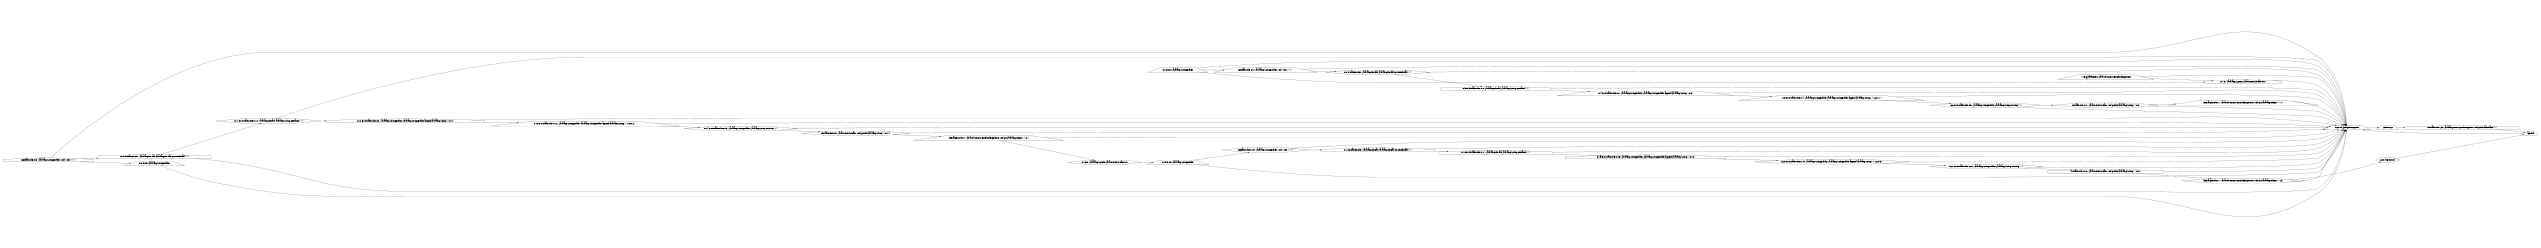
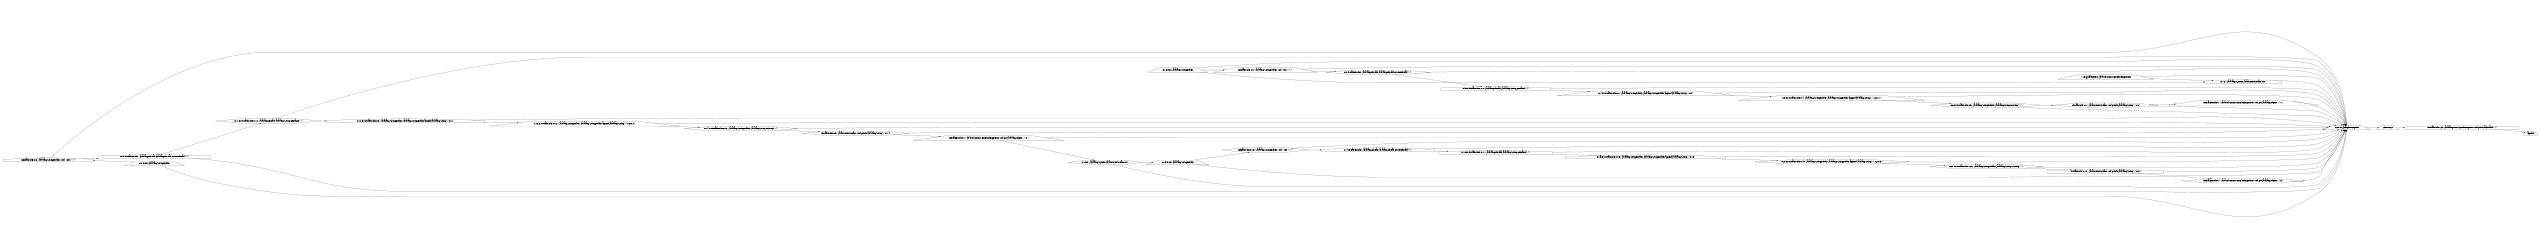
edge "append" -> "$r22 := @caughtexception": now "$r16 = <java.lang.System: java.io.PrintStream out>" -> "$r22 := @caughtexception"
node "goto [?= return]": removed
edge "specialinvoke $r8.<java.lang.StringBuilder: void <init>()>()" -> "$r8 = new java.lang.StringBuilder": reversed
